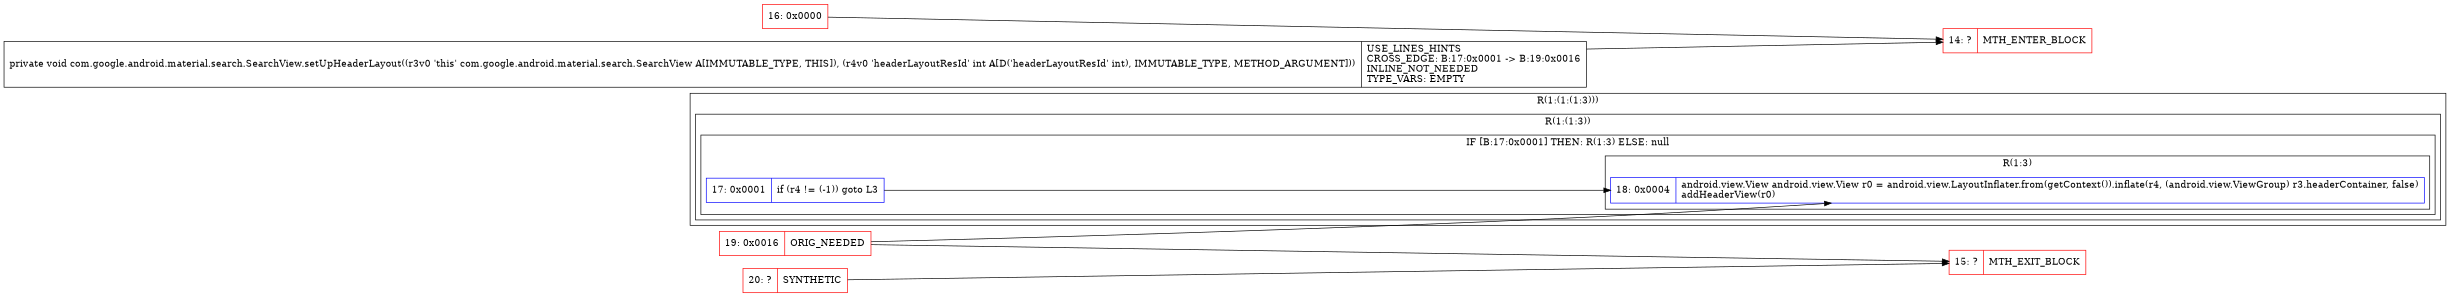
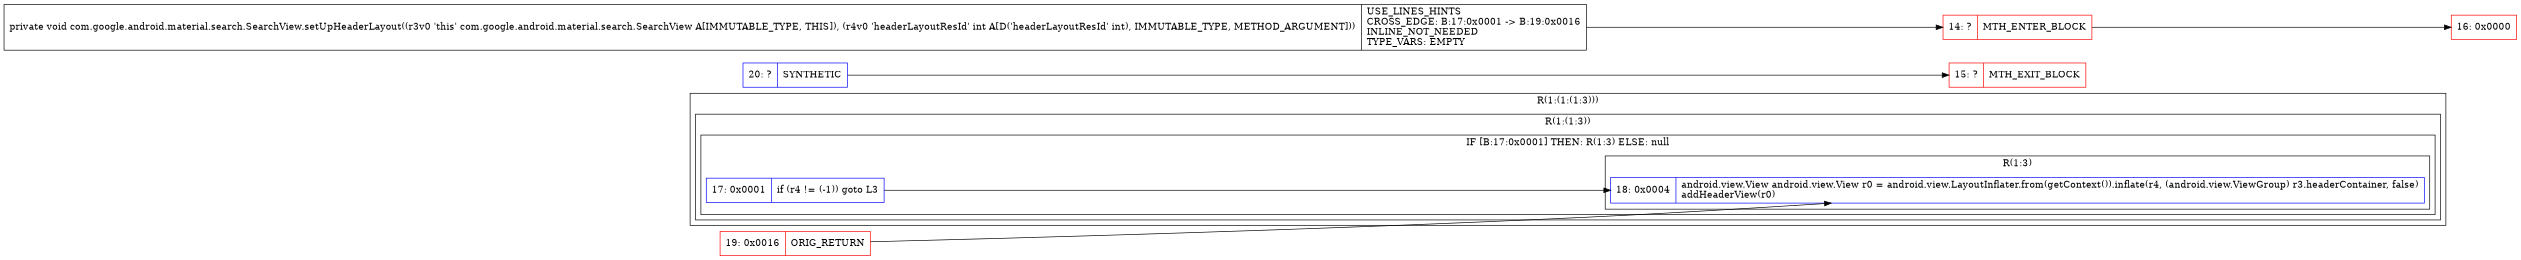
edge "16: 0x0000" -> "14: ?": reversed
node "19: 0x0016": text "ORIG_NEEDED" -> "ORIG_RETURN"
edge "19: 0x0016" -> "15: ?": removed
node "20: ?": color red -> blue
